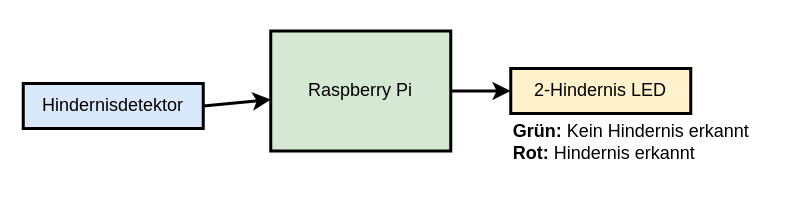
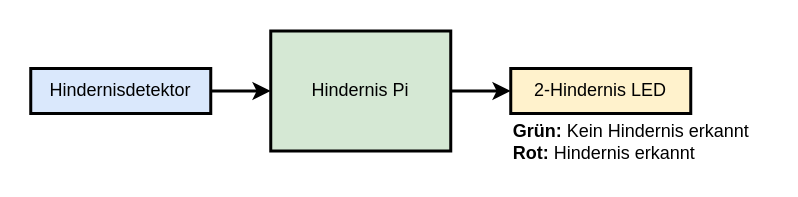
node "Raspberry Pi": label "Raspberry Pi" -> "Hindernis Pi"
node "Hindernisdetektor": moved (113, 106) -> (121, 91)
